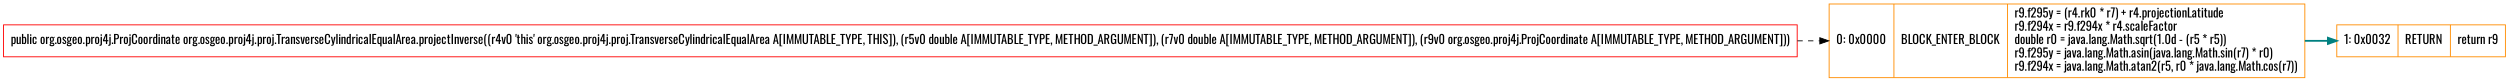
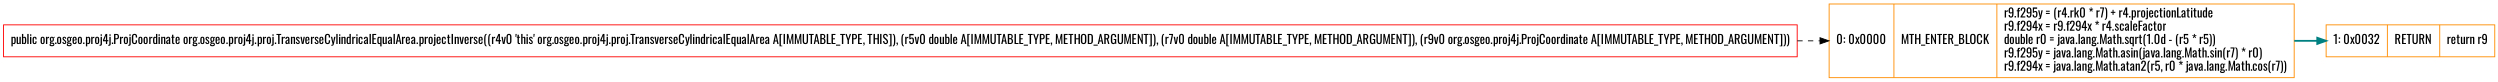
node "0: 0x0000": text "BLOCK_ENTER_BLOCK" -> "MTH_ENTER_BLOCK"
